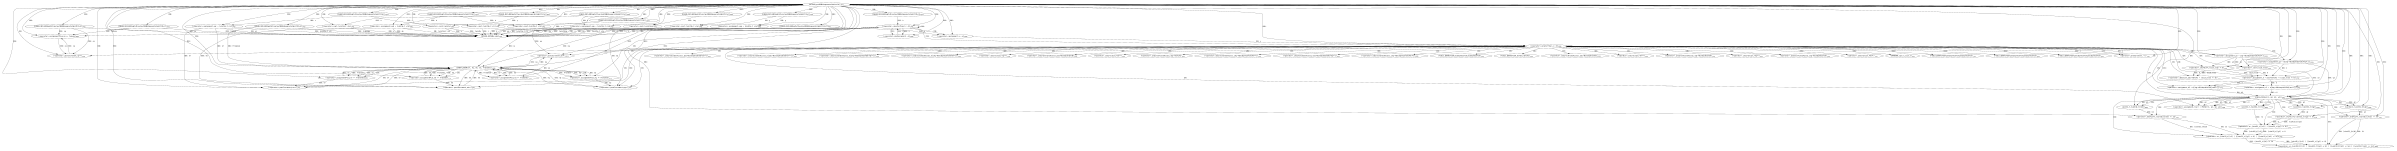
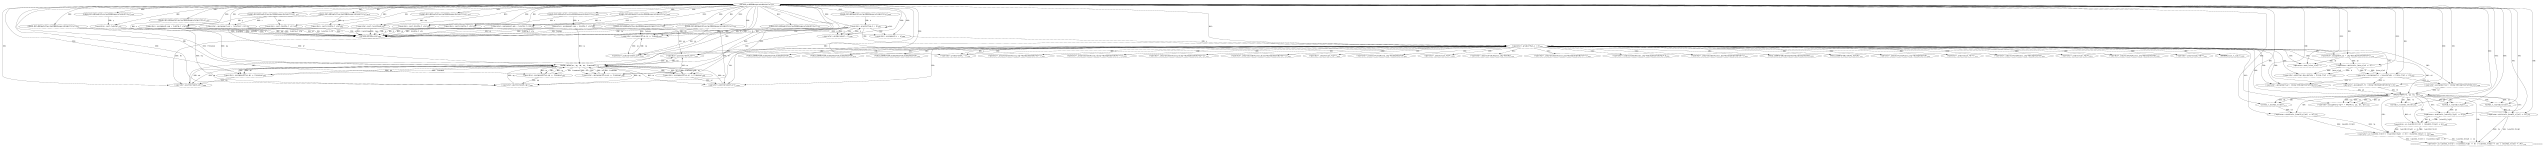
edge "(METHOD,putRGBUAseparate16bittile)" -> "(<operator>.greaterThan,h > 0)": reversed
edge "(<operator>.assignment,g2 = m[img->Bitdepth16To8[*wg++]])" -> "(<operator>.assignment,m = img->UaToAa + ((size_t)a2 << 8))": reversed
